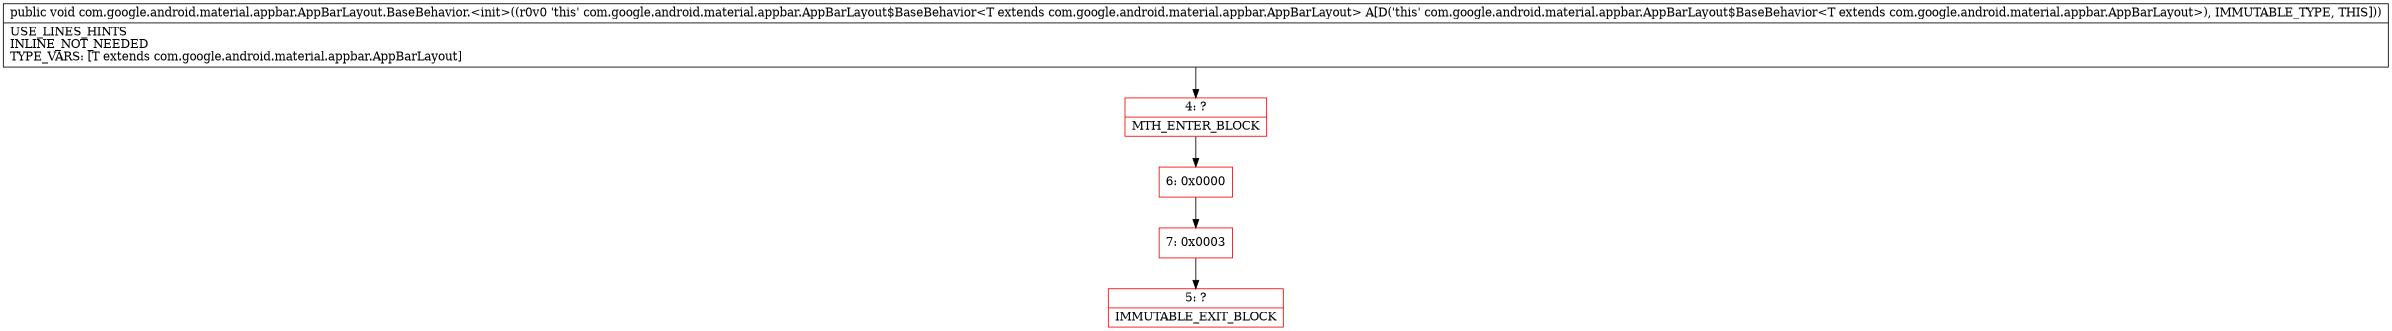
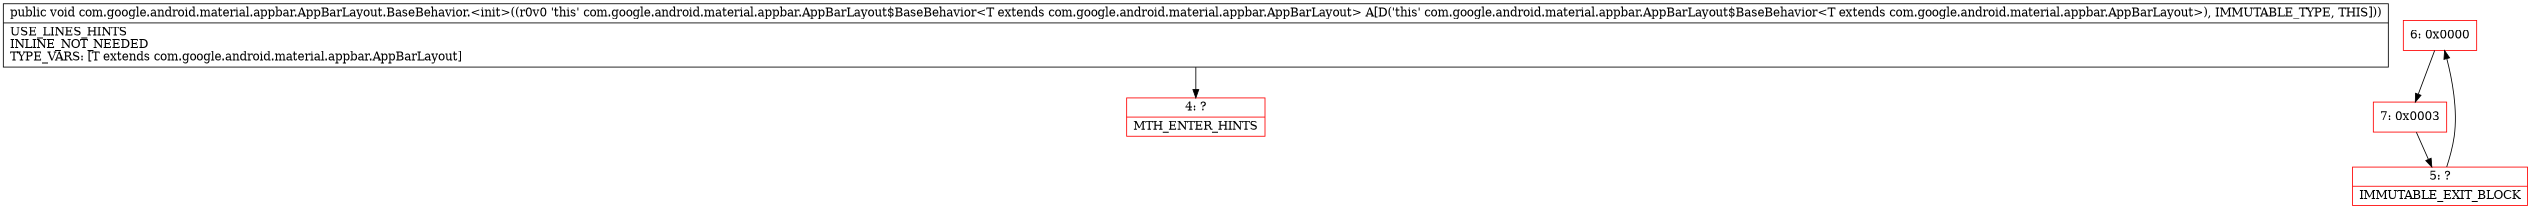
node "4: ?": text "MTH_ENTER_BLOCK" -> "MTH_ENTER_HINTS"
edge "4: ?" -> "6: 0x0000": now "5: ?" -> "6: 0x0000"
